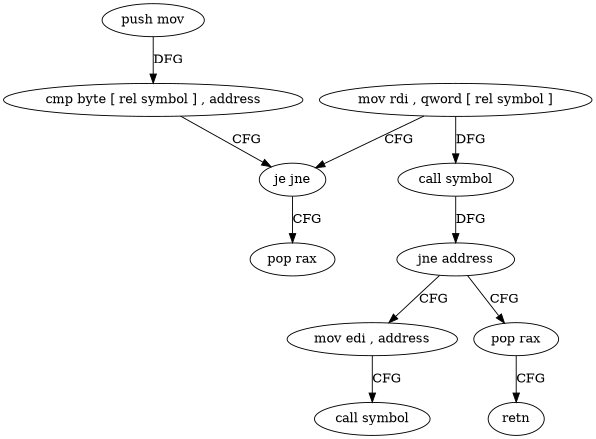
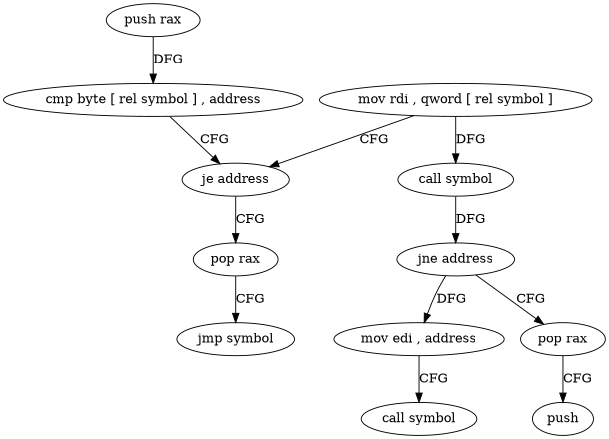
node "push mov": label "push mov" -> "push rax"
node "je jne": label "je jne" -> "je address"
edge "jne address" -> "mov edi , address": label "CFG" -> "DFG"
node "jmp symbol": added
node "retn": label "retn" -> "push"
